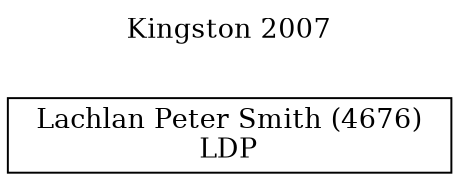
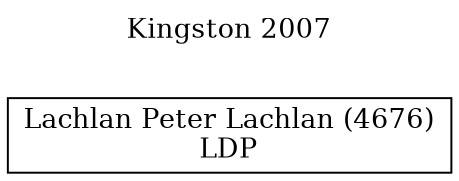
node "Lachlan Peter Smith (4676) LDP": label "Lachlan Peter Smith (4676) LDP" -> "Lachlan Peter Lachlan (4676) LDP"
